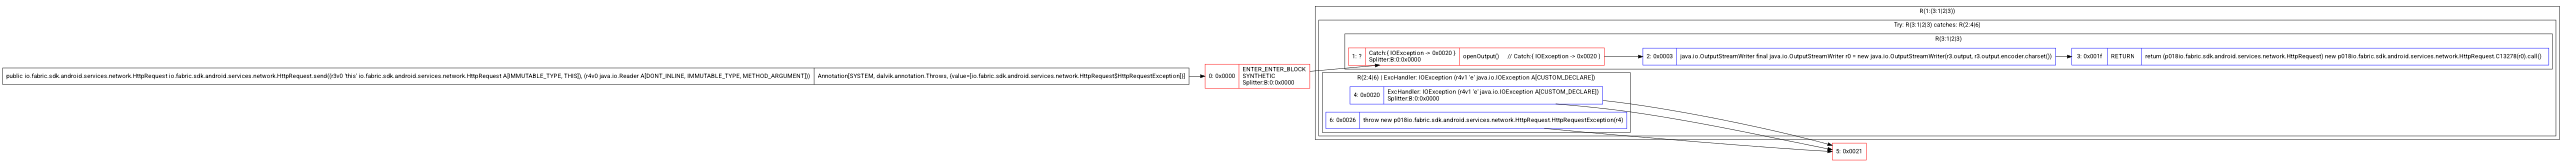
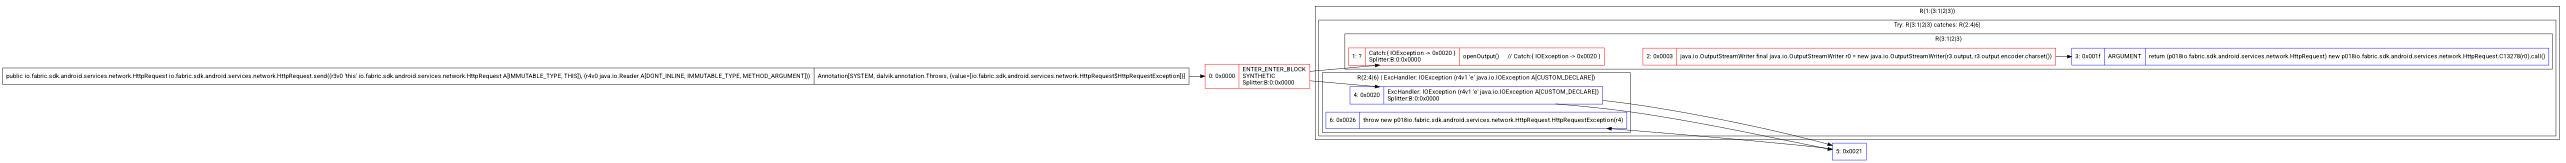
node "3: 0x001f": text "RETURN" -> "ARGUMENT"
edge "1: ?" -> "2: 0x0003": removed
node "2: 0x0003": color blue -> red
edge "0: 0x0000" -> "4: 0x0020": added
edge "6: 0x0026" -> "5: 0x0021": reversed
node "5: 0x0021": color red -> blue
